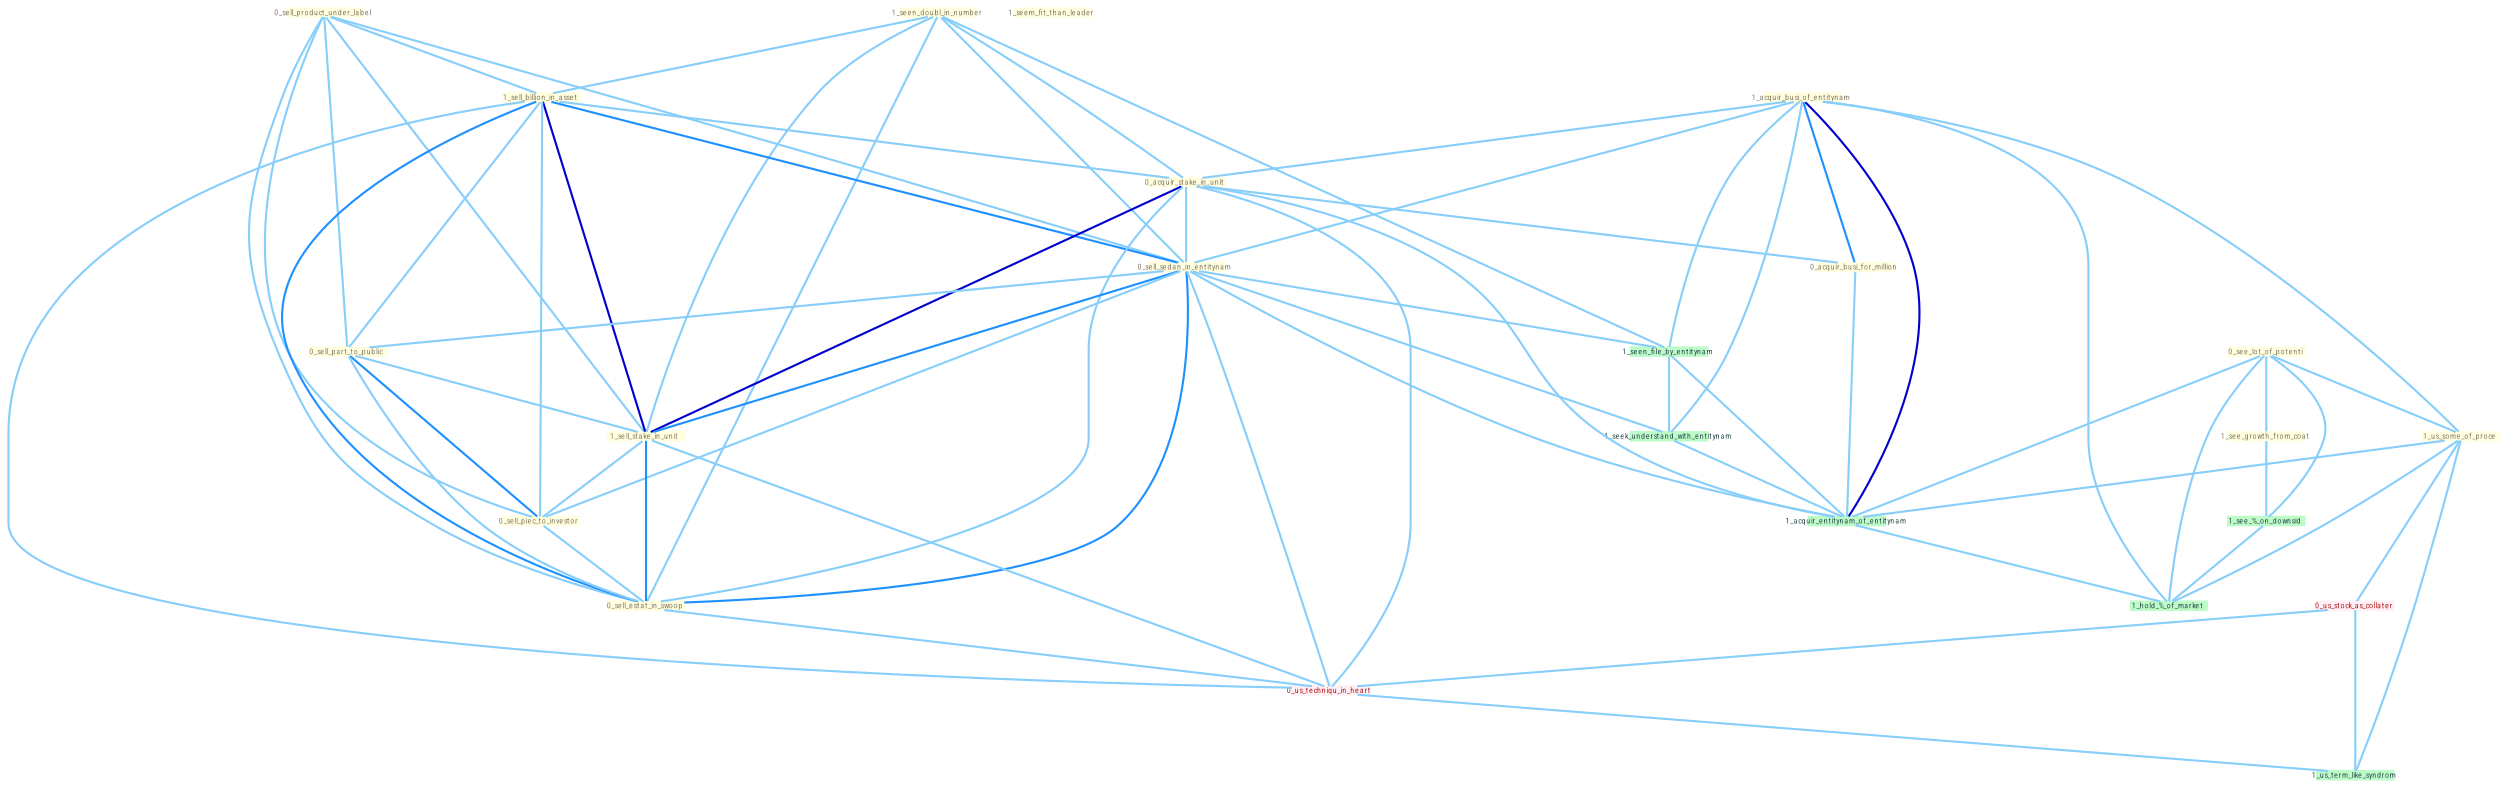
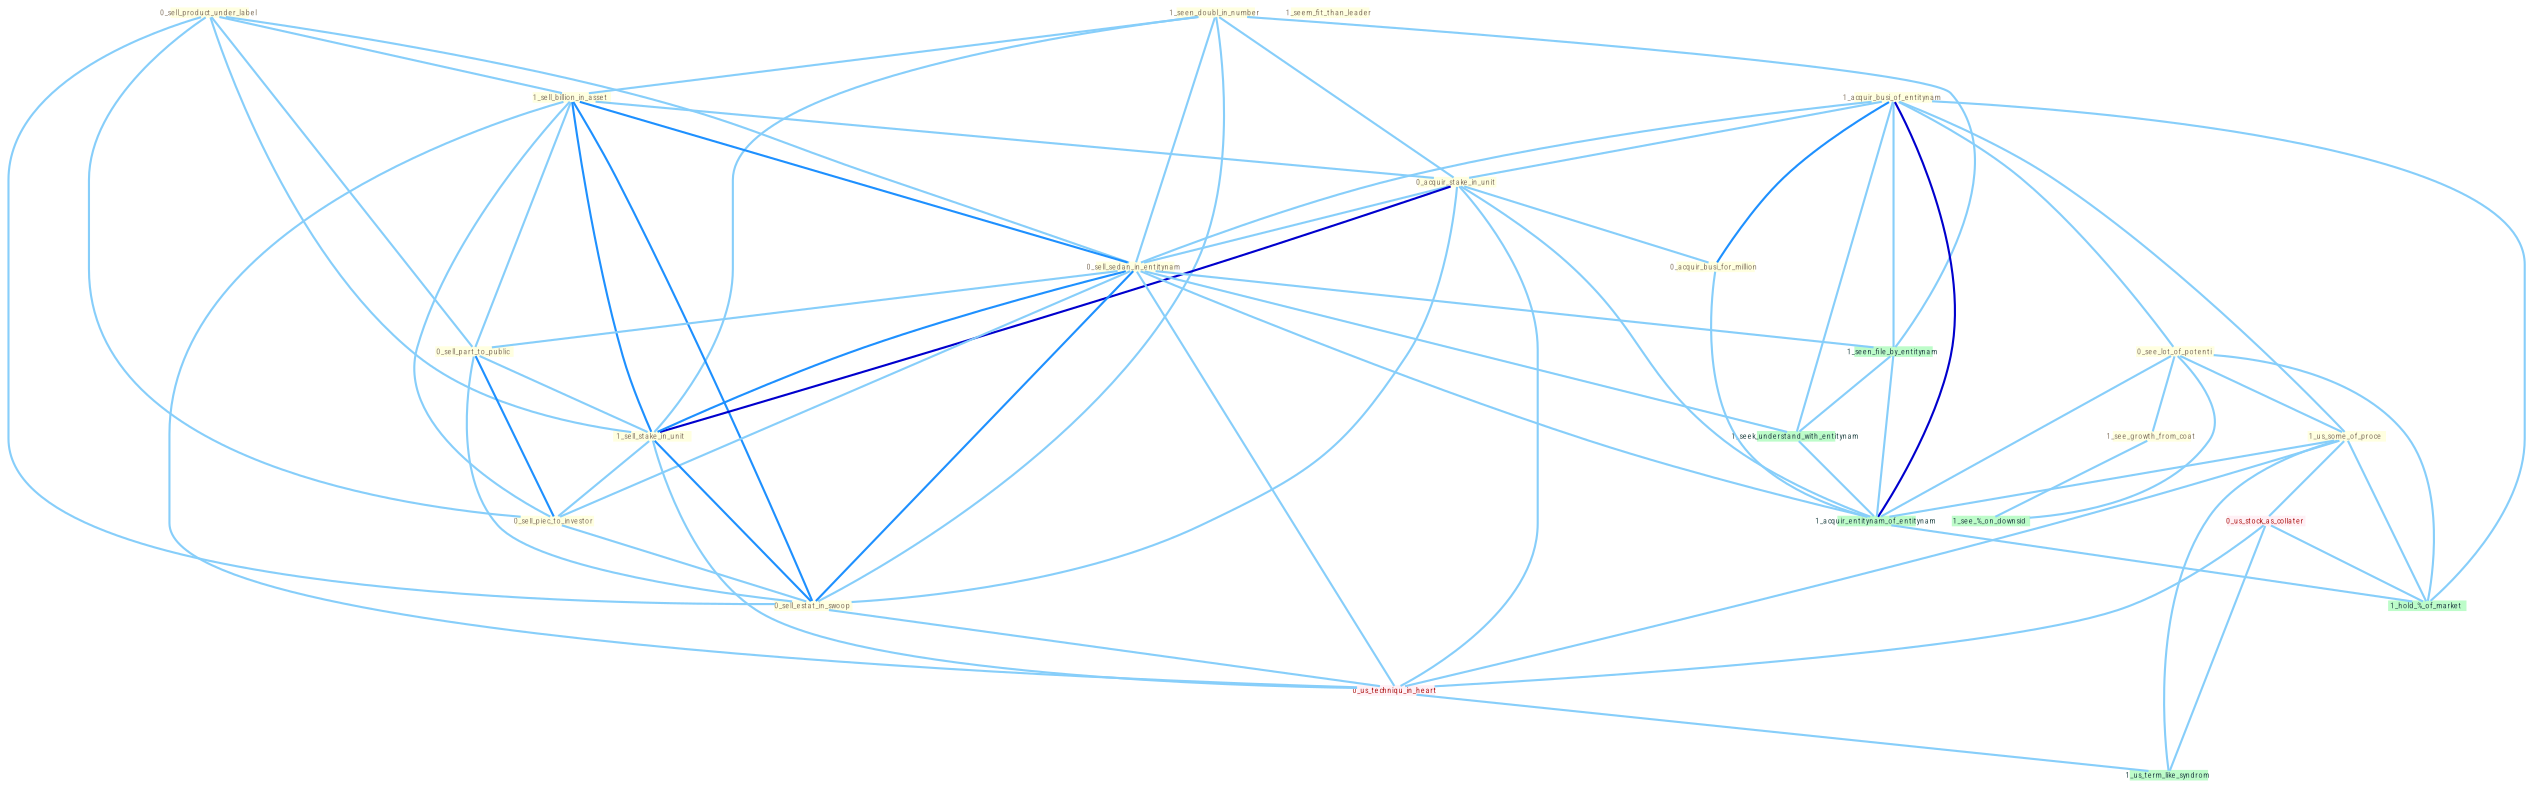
edge "1_acquir_busi_of_entitynam" -- "0_see_lot_of_potenti": added
edge "1_sell_billion_in_asset" -- "1_sell_stake_in_unit": color #0000cd -> #1e90ff
edge "1_see_%_on_downsid" -- "1_hold_%_of_market": now "0_us_stock_as_collater" -- "1_hold_%_of_market"
edge "1_us_some_of_proce" -- "0_us_techniqu_in_heart": added
